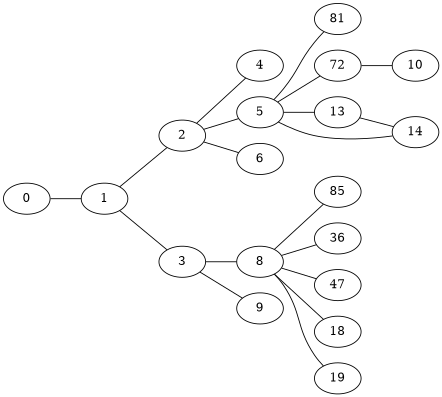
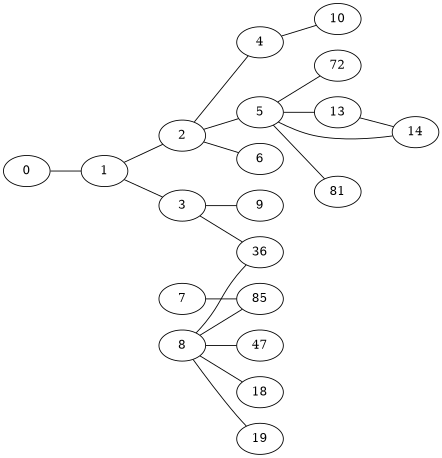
edge "72" -- "10": now "4" -- "10"
edge "3" -- "8": now "3" -- "36"
node "7": added
